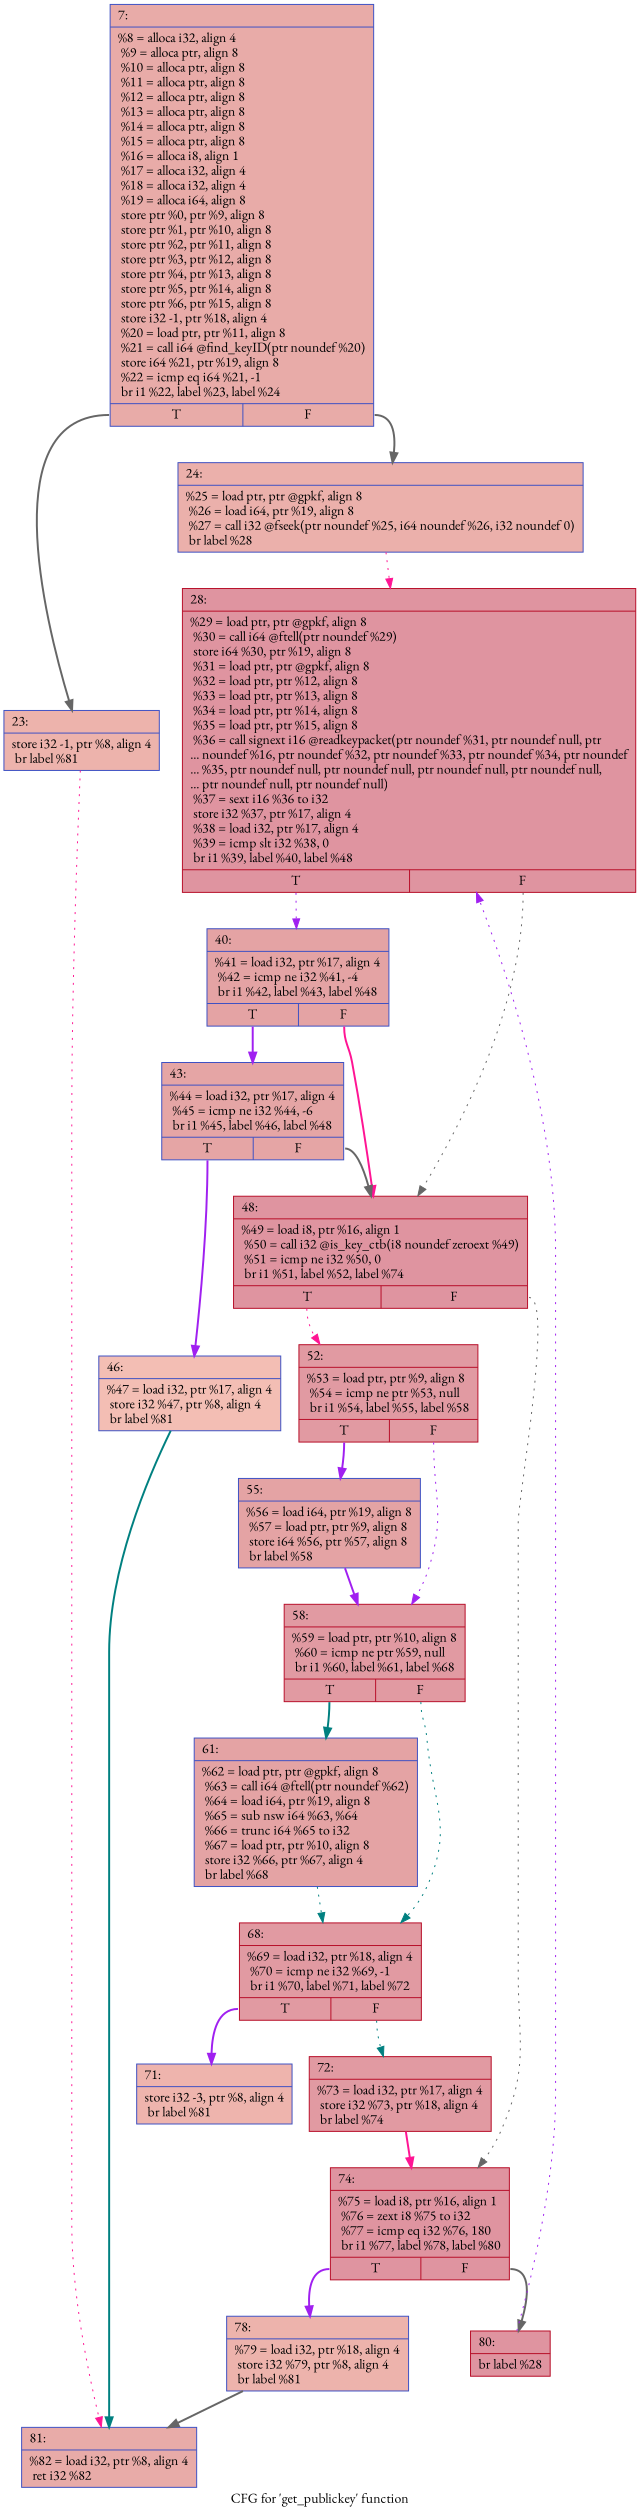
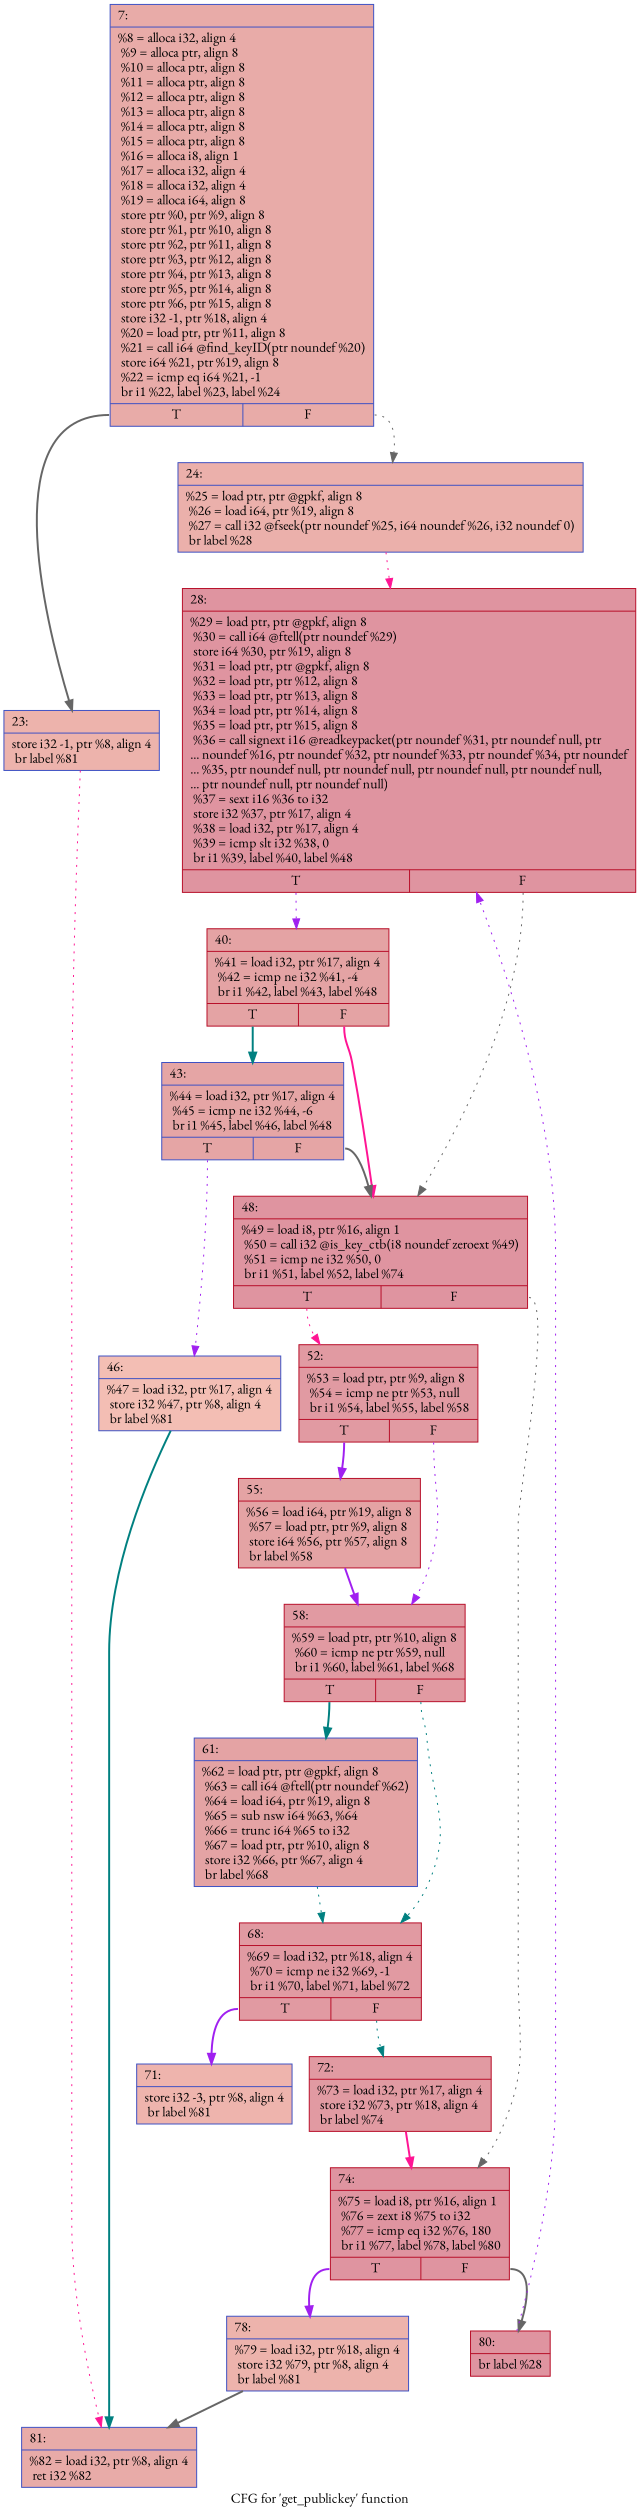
edge "7:" -> "24:": style bold -> dotted
node "40:": color #3d50c3ff -> #b70d28ff
edge "40:" -> "43:": color purple -> teal
edge "43:" -> "46:": style bold -> dotted
node "55:": color #3d50c3ff -> #b70d28ff
